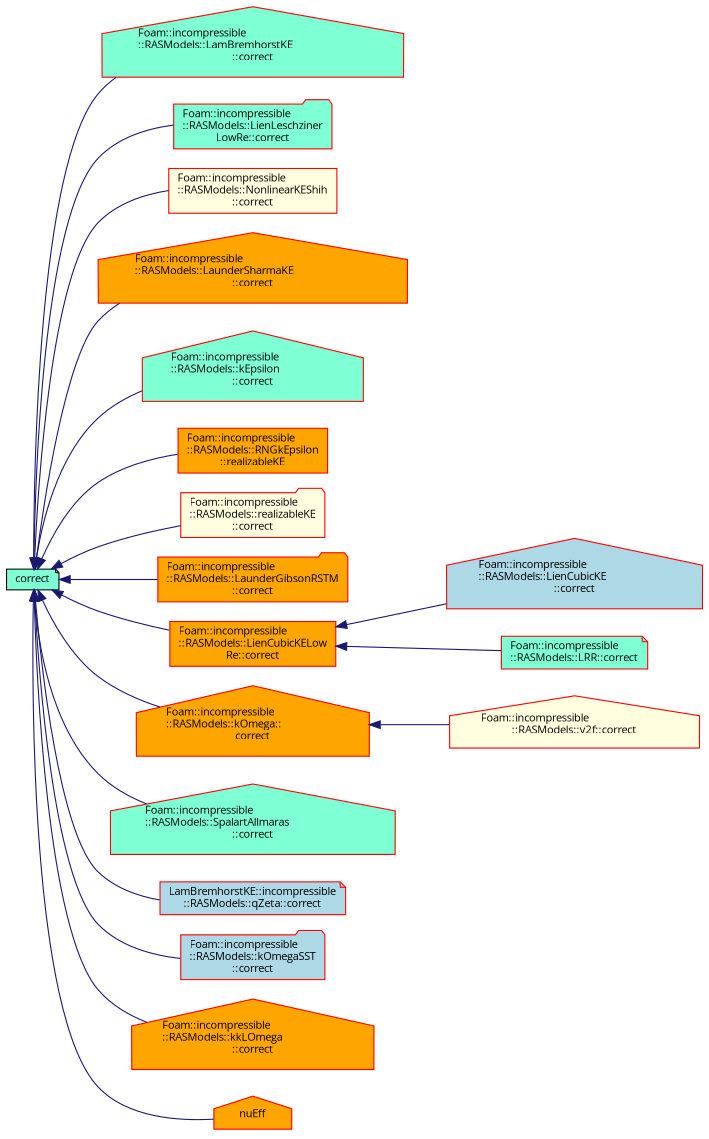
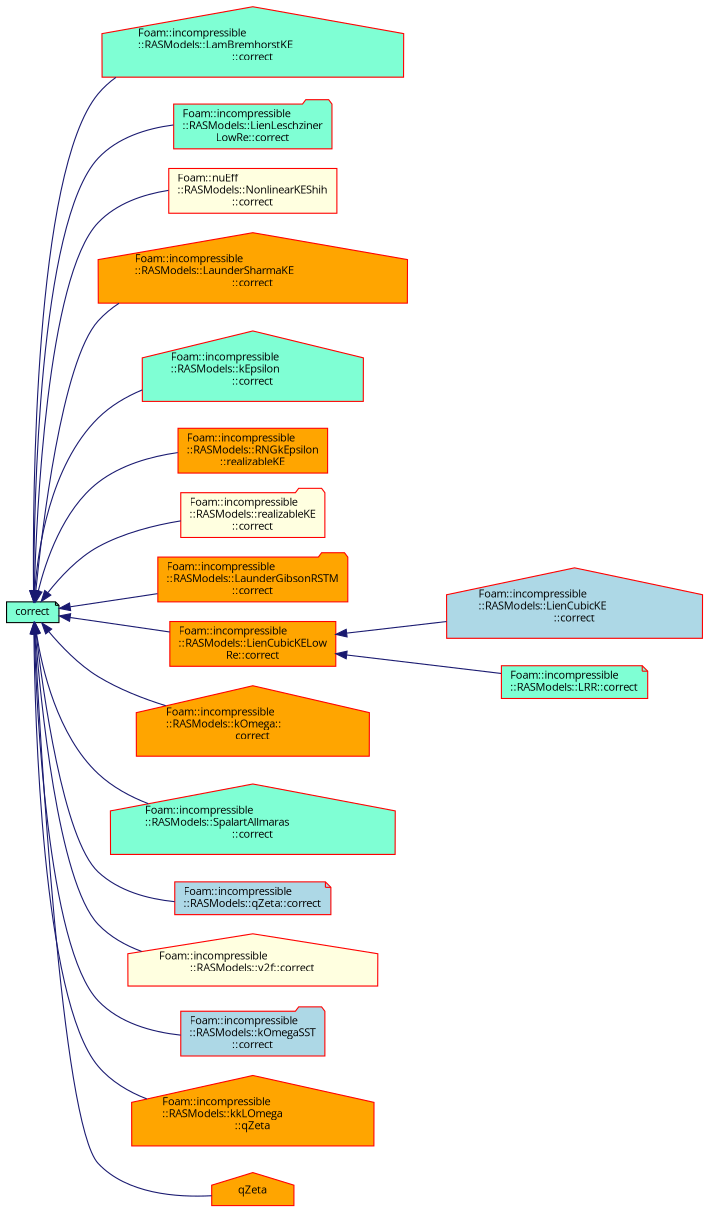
node "Foam::incompressible ::RASModels::NonlinearKEShih ::correct": label "Foam::incompressible ::RASModels::NonlinearKEShih ::correct" -> "Foam::nuEff ::RASModels::NonlinearKEShih ::correct"
edge "Foam::incompressible ::RASModels::v2f::correct" -> "Foam::incompressible ::RASModels::kOmega:: correct": now "Foam::incompressible ::RASModels::v2f::correct" -> "correct"
node "LamBremhorstKE::incompressible ::RASModels::qZeta::correct": label "LamBremhorstKE::incompressible ::RASModels::qZeta::correct" -> "Foam::incompressible ::RASModels::qZeta::correct"
node "Foam::incompressible ::RASModels::kkLOmega ::correct": label "Foam::incompressible ::RASModels::kkLOmega ::correct" -> "Foam::incompressible ::RASModels::kkLOmega ::qZeta"
node "nuEff": label "nuEff" -> "qZeta"
